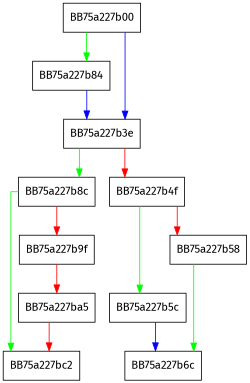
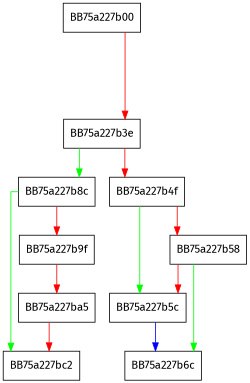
edge "BB75a227b00" -> "BB75a227b3e": color blue -> red
node "BB75a227b84": removed
edge "BB75a227b58" -> "BB75a227b5c": added
